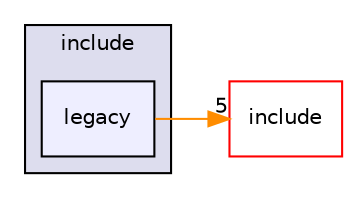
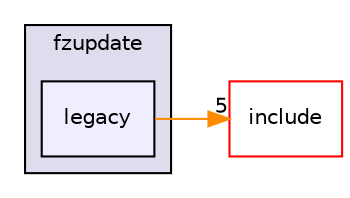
cluster "include": label "include" -> "fzupdate"
